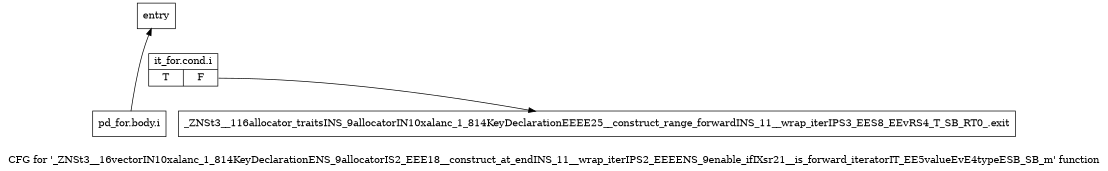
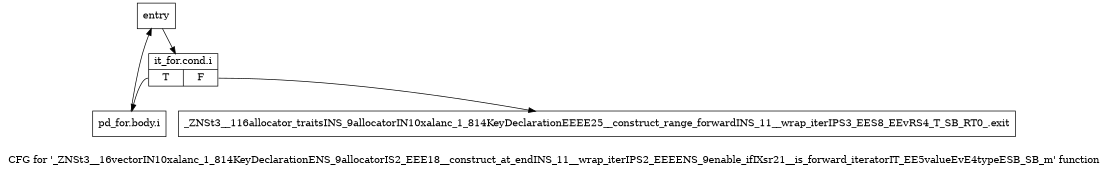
edge "entry" -> "it_for.cond.i": added
edge "it_for.cond.i" -> "pd_for.body.i": added
